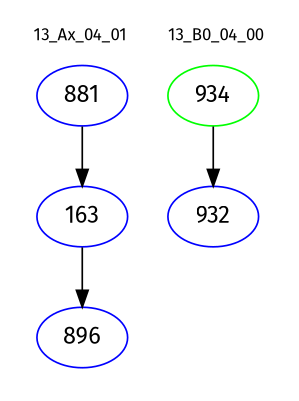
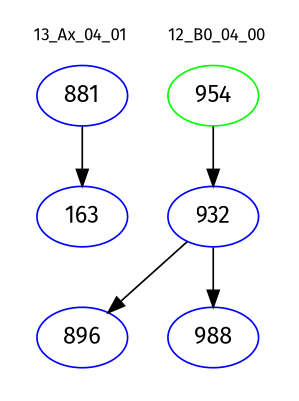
cluster "13_B0_04_00": label "13_B0_04_00" -> "12_B0_04_00"
node "934": label "934" -> "954"
edge "163" -> "896": now "932" -> "896"
node "988": added
